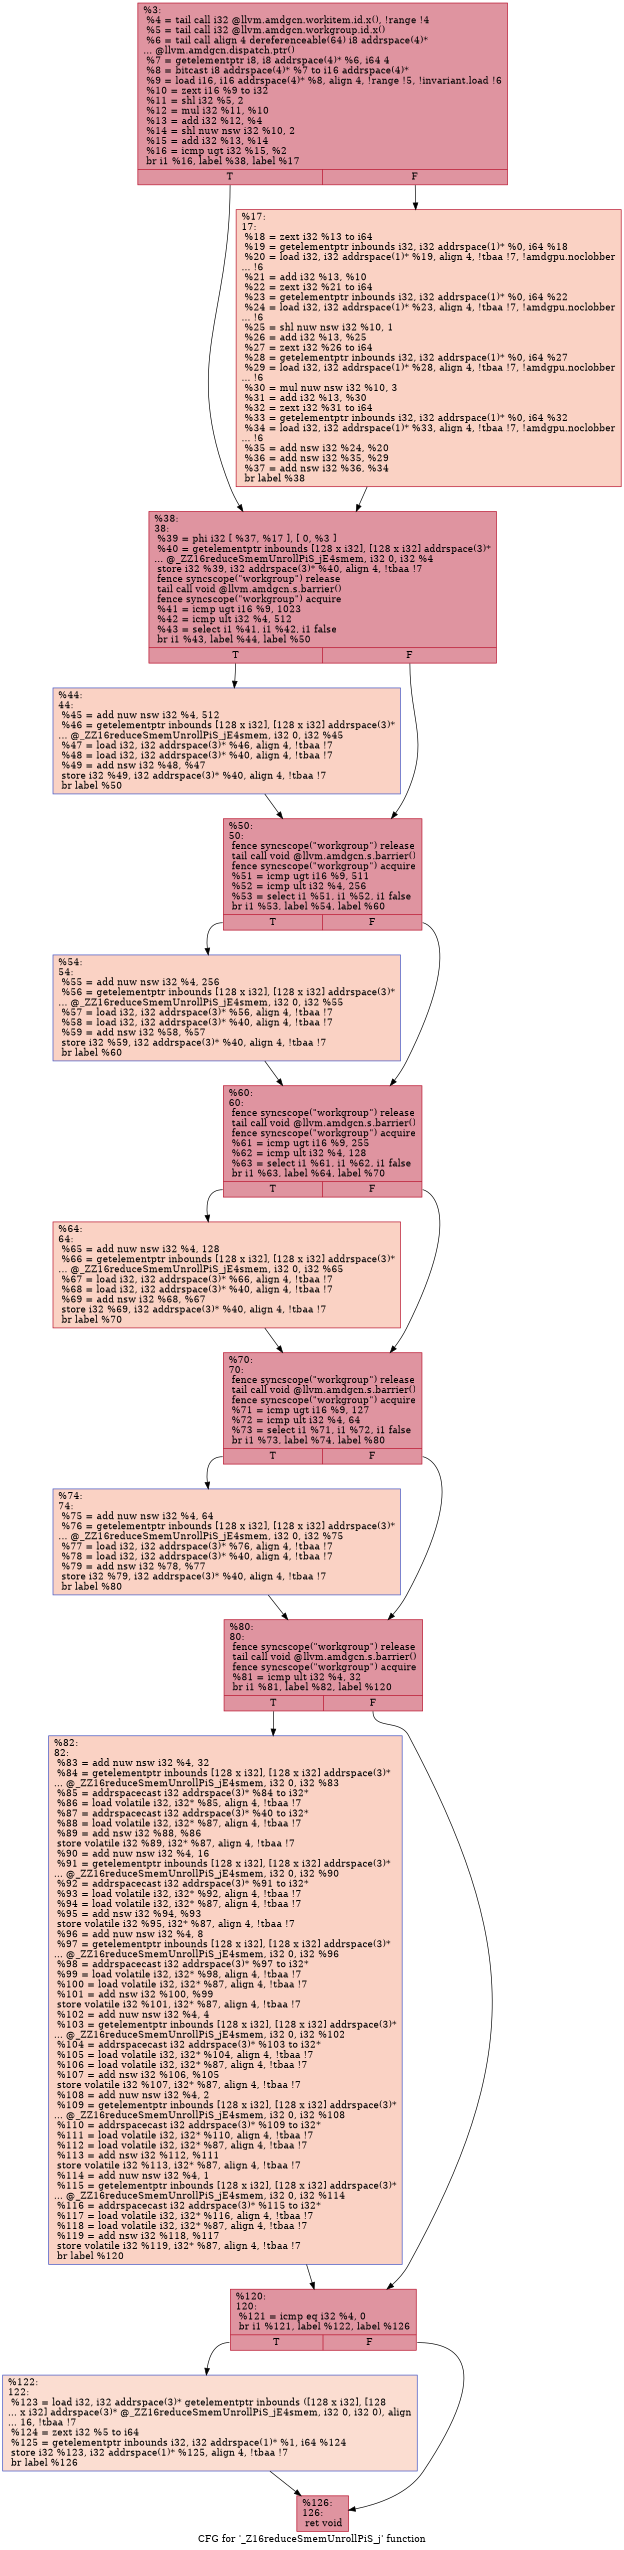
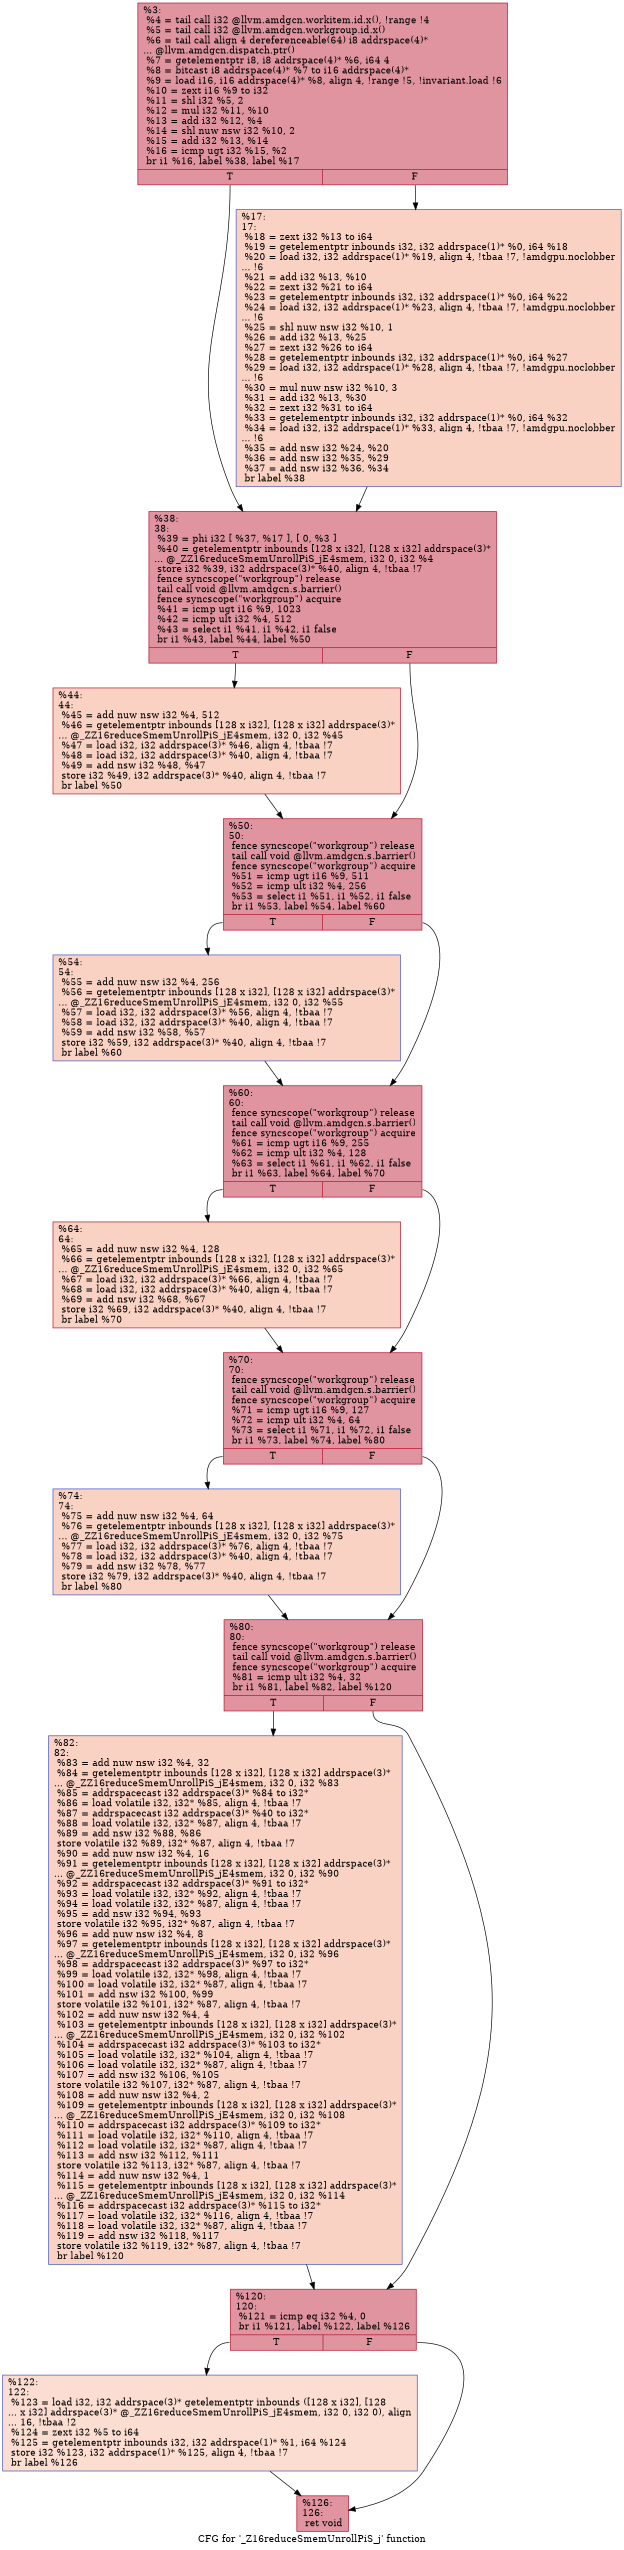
node "%17:": color #b70d28ff -> #3d50c3ff
node "%44:": color #3d50c3ff -> #b70d28ff
node "%122:": text "... 16, !tbaa !7" -> "... 16, !tbaa !2"
